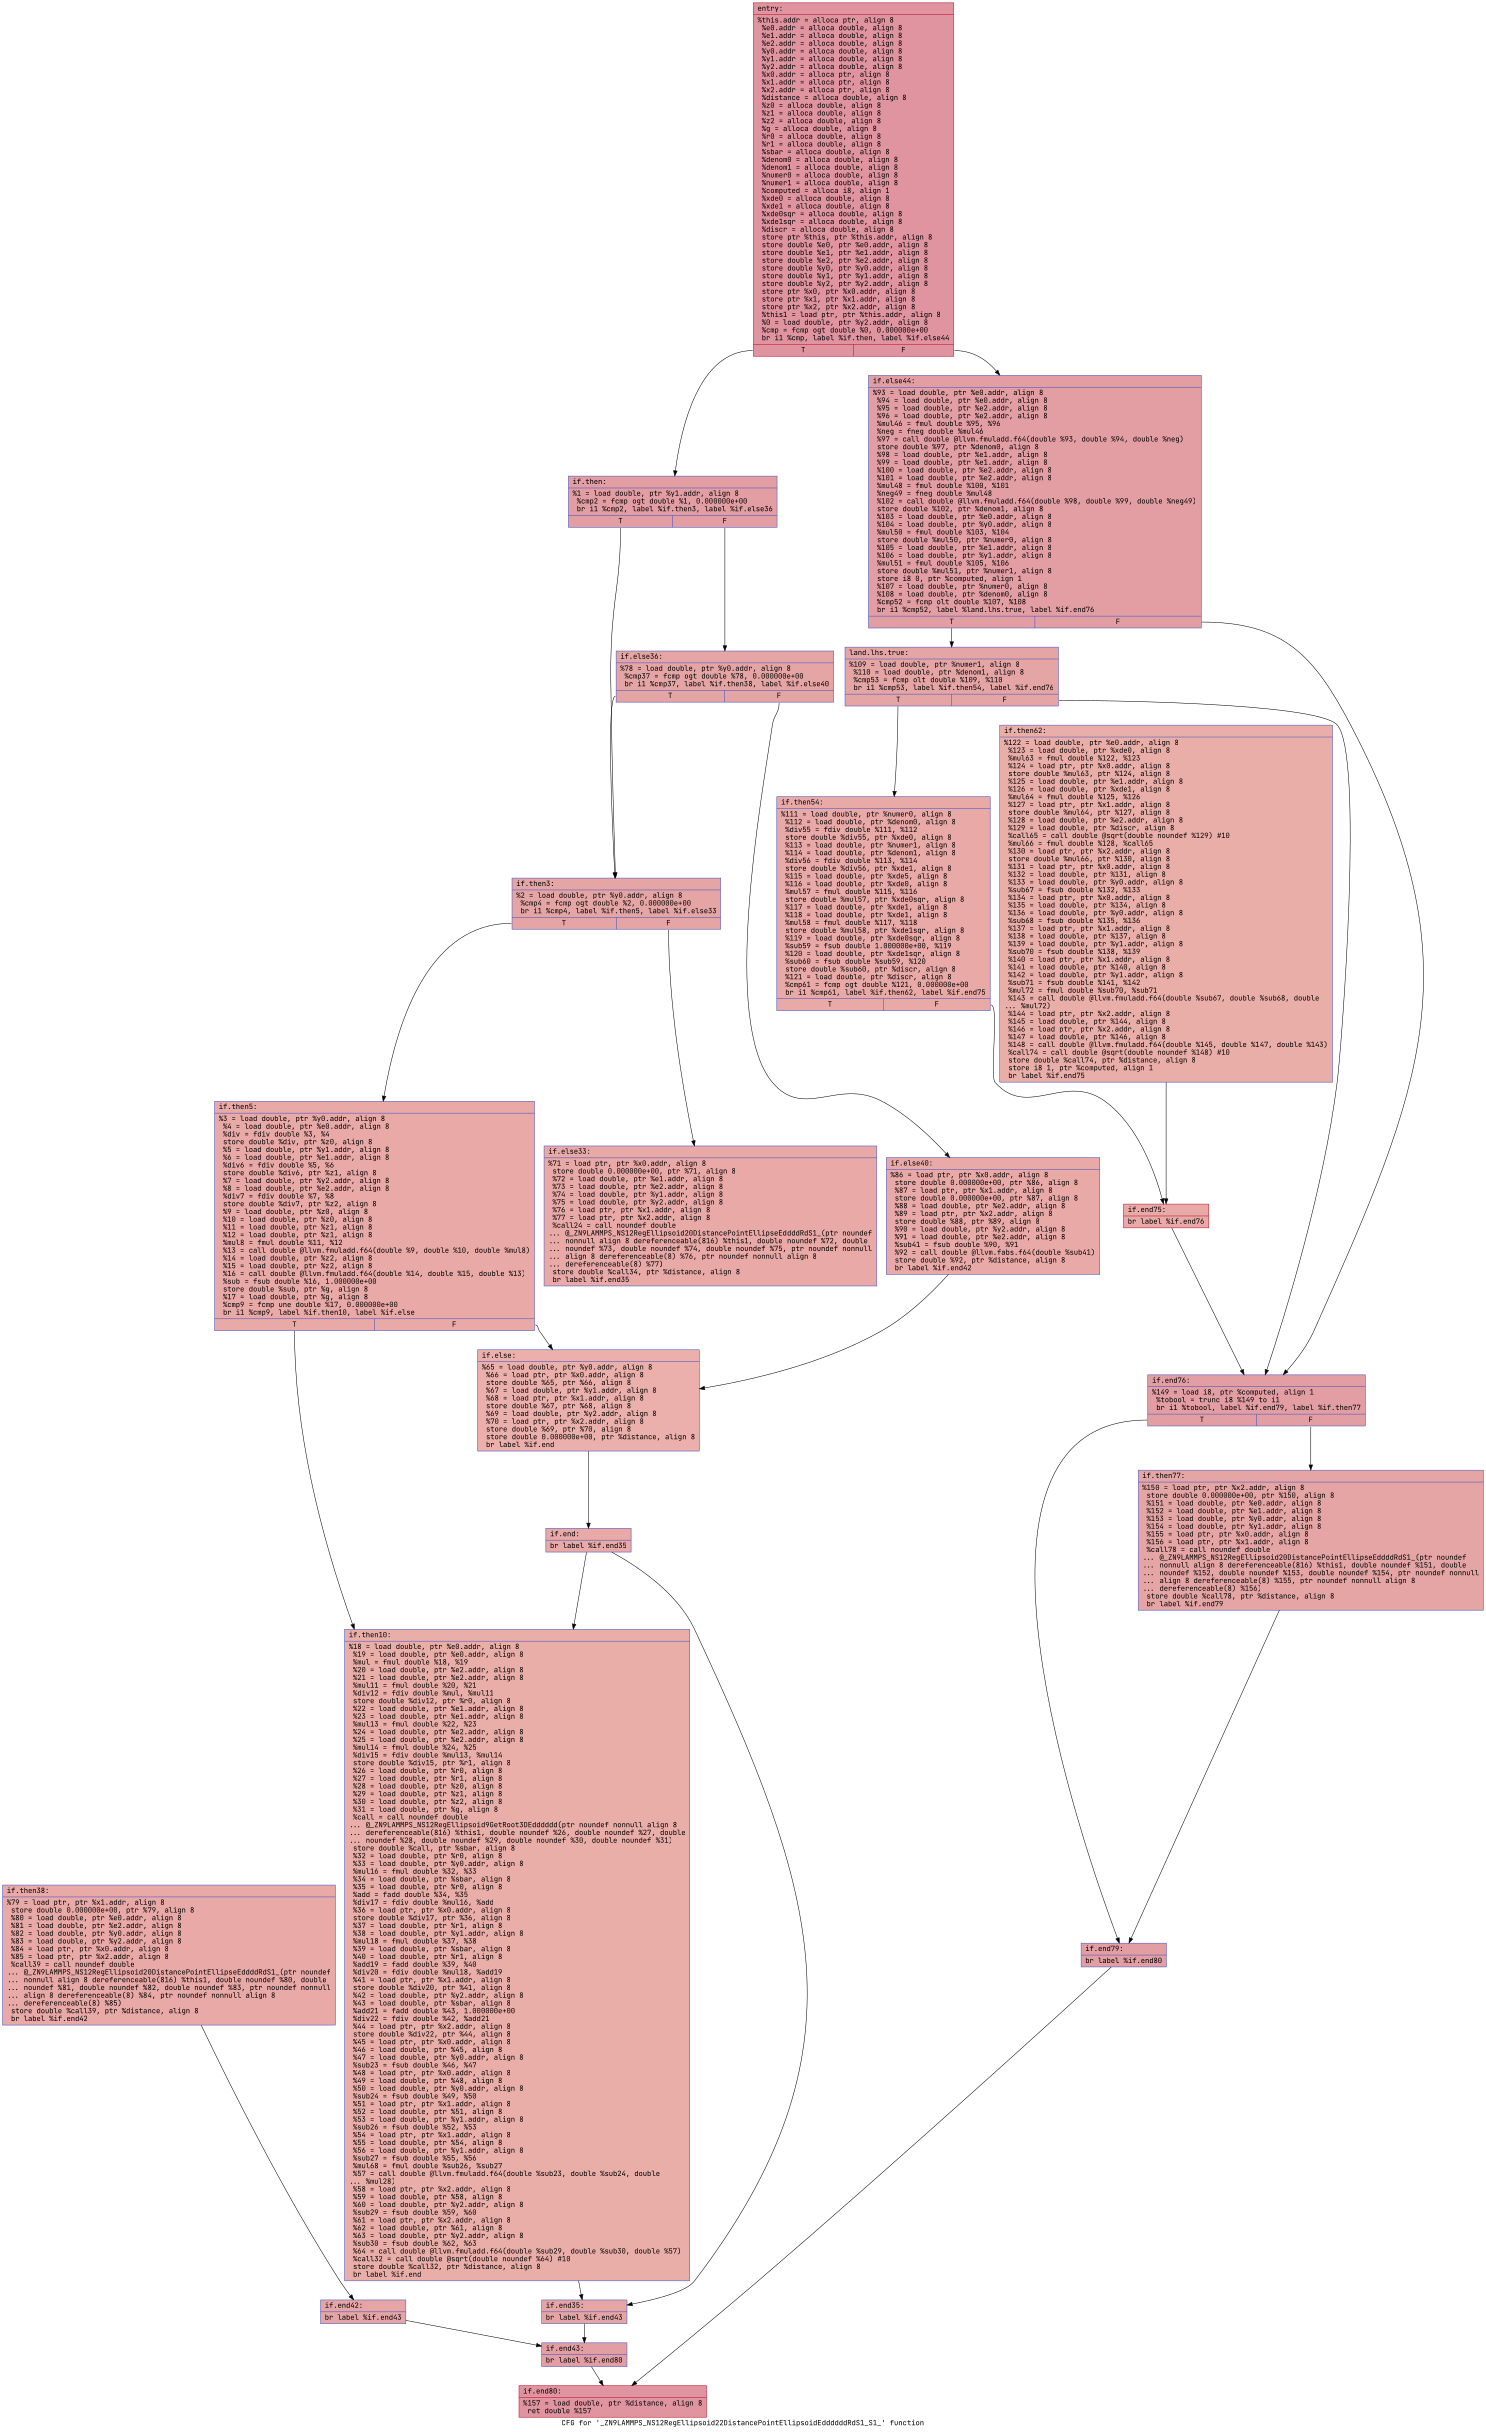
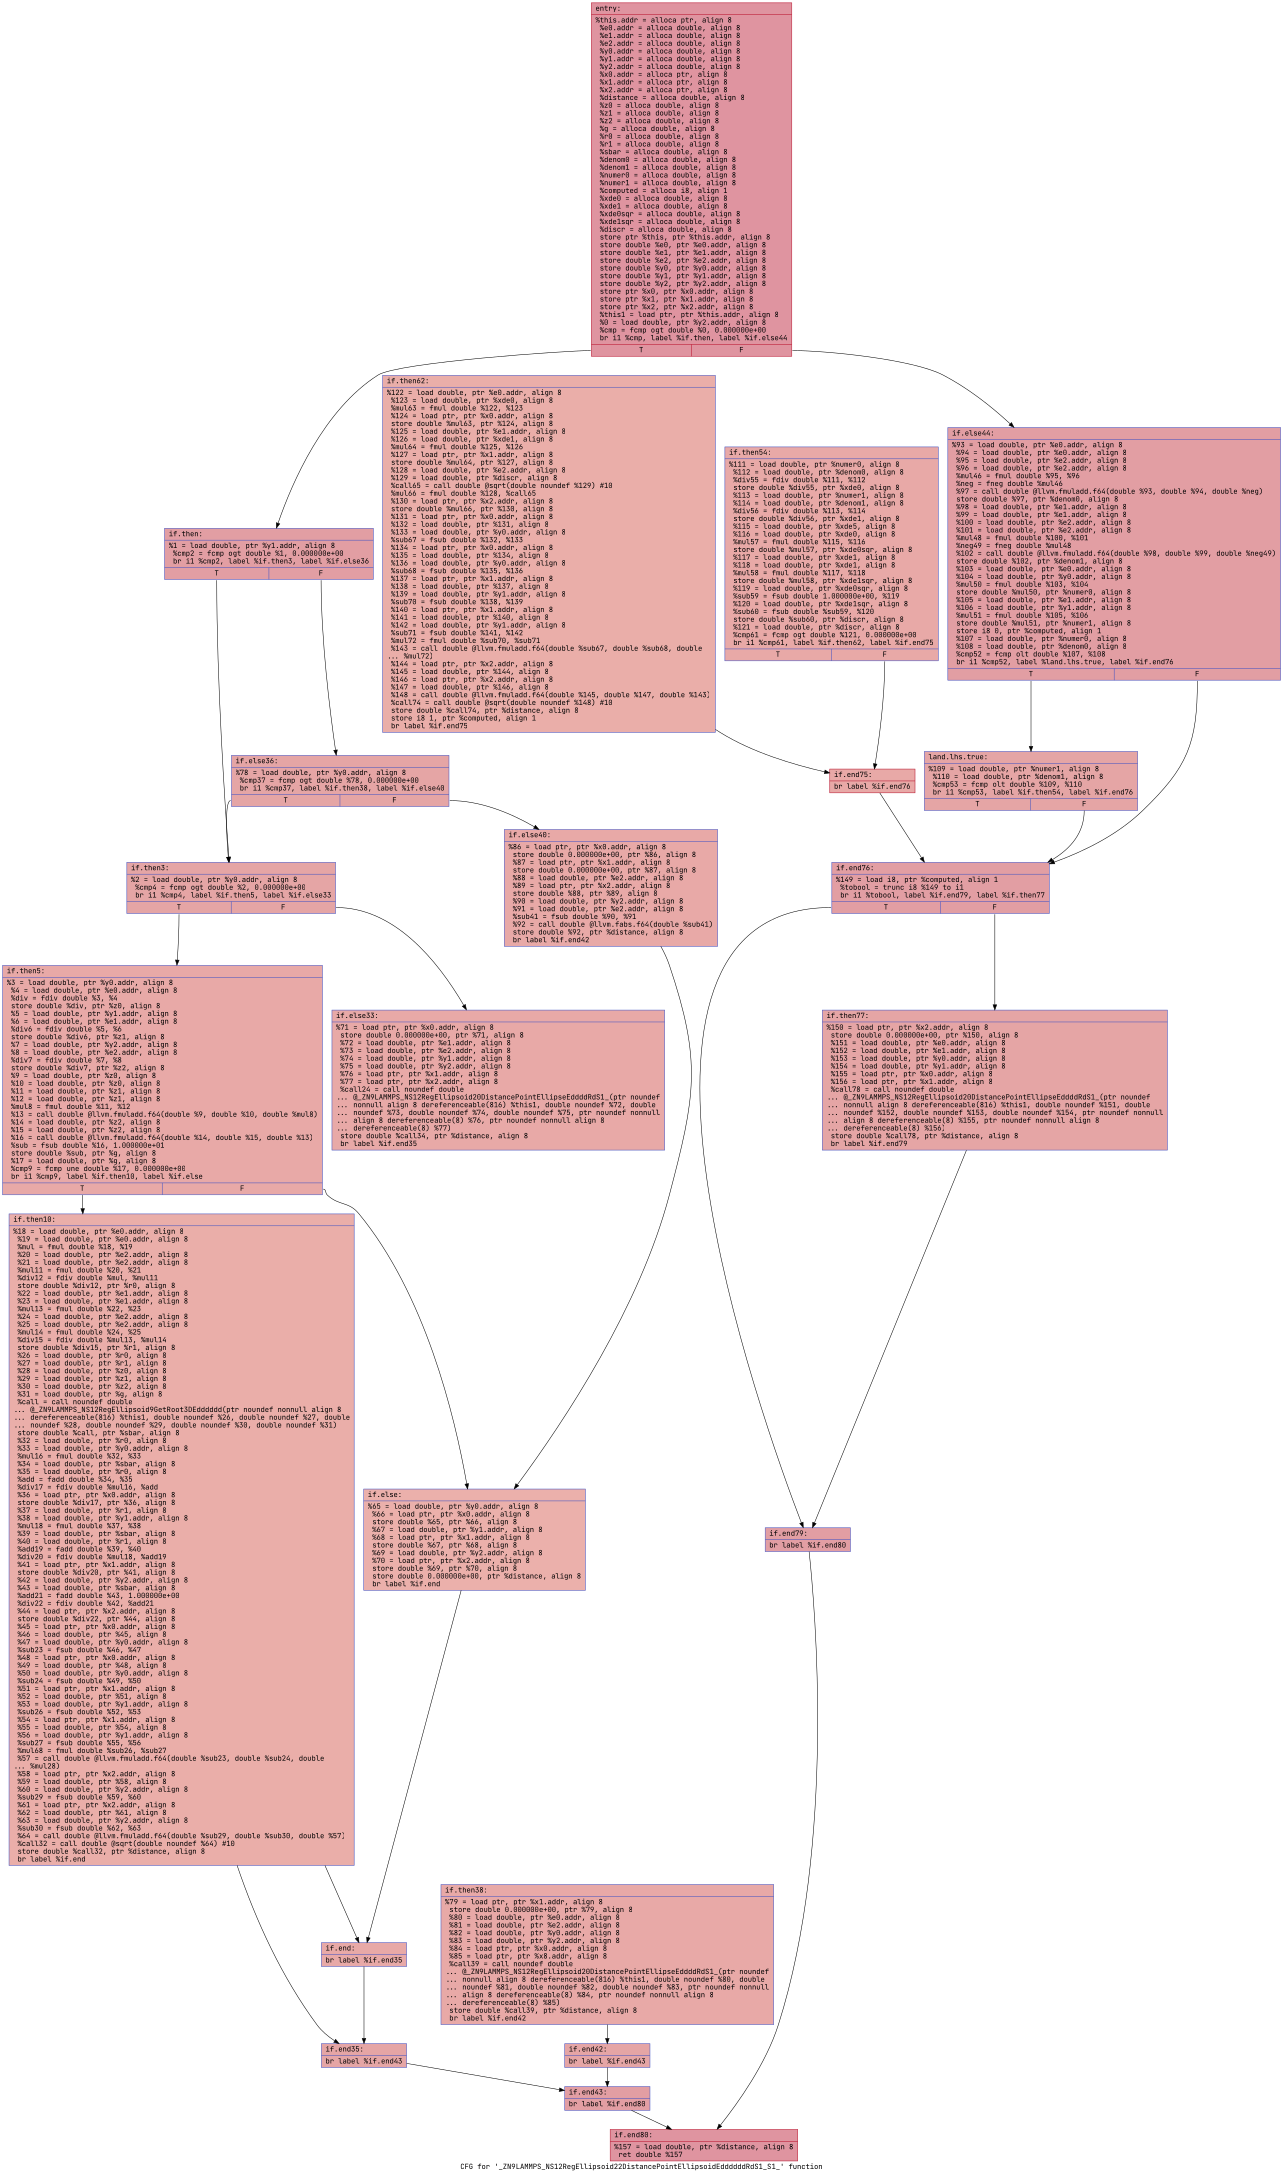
edge "land.lhs.true:" -> "if.then54:": removed
node "if.then5:": text "%sub = fsub double %16, 1.000000e+00" -> "%sub = fsub double %16, 1.000000e+01"
edge "if.end:" -> "if.then10:": reversed
node "if.then38:": text "%85 = load ptr, ptr %x2.addr, align 8" -> "%85 = load ptr, ptr %x8.addr, align 8"
